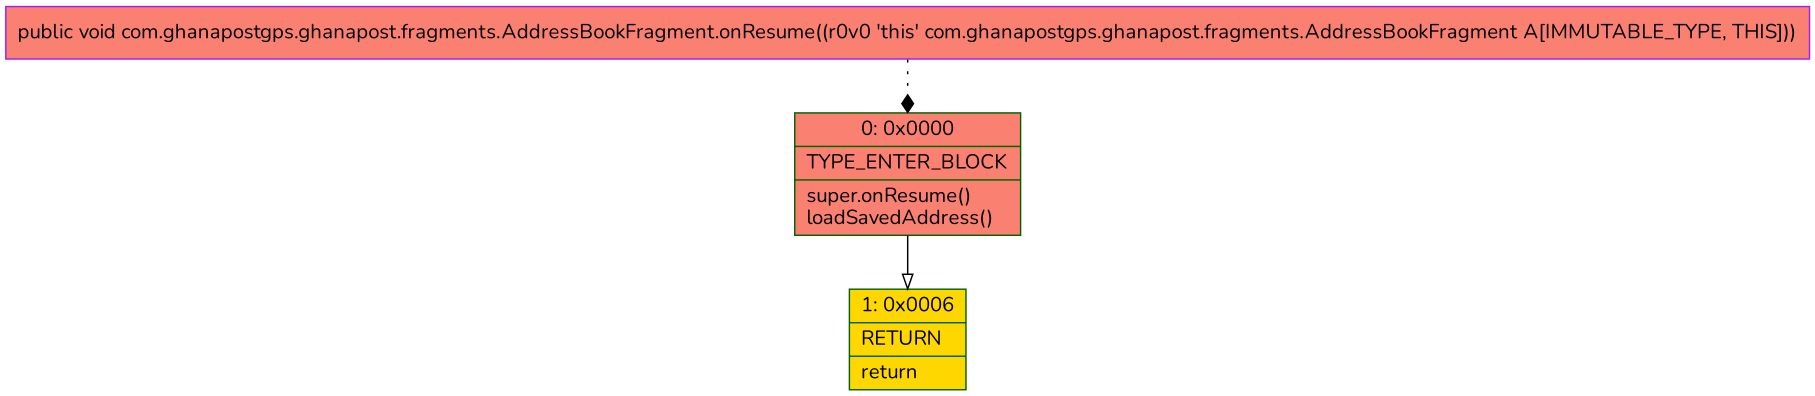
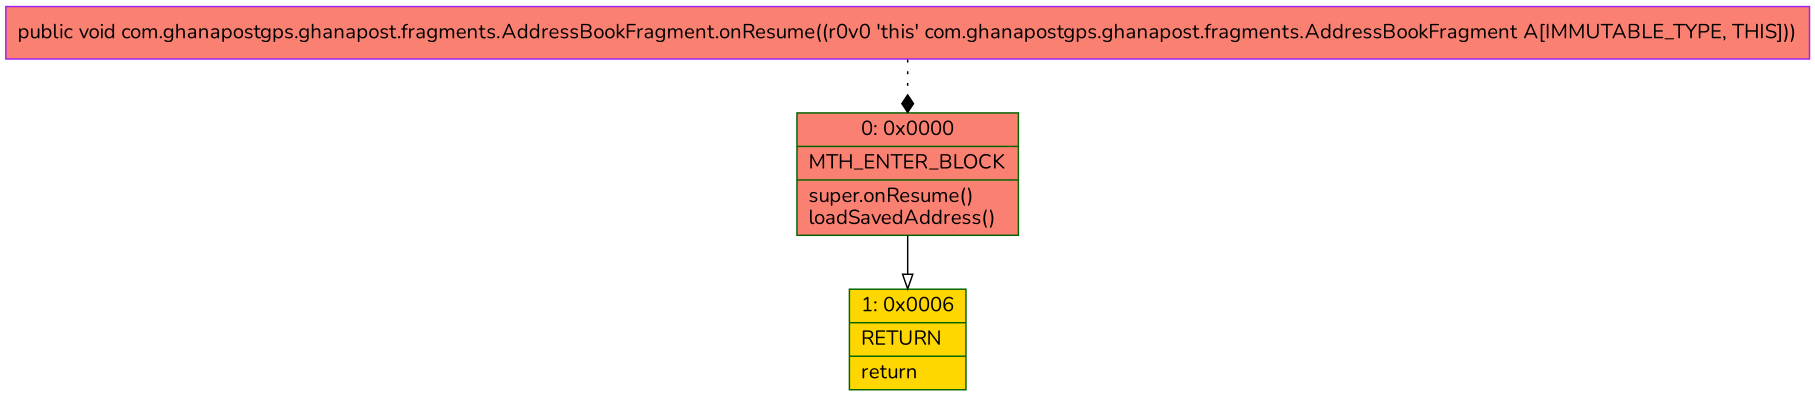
node "0: 0x0000": text "TYPE_ENTER_BLOCK" -> "MTH_ENTER_BLOCK"
